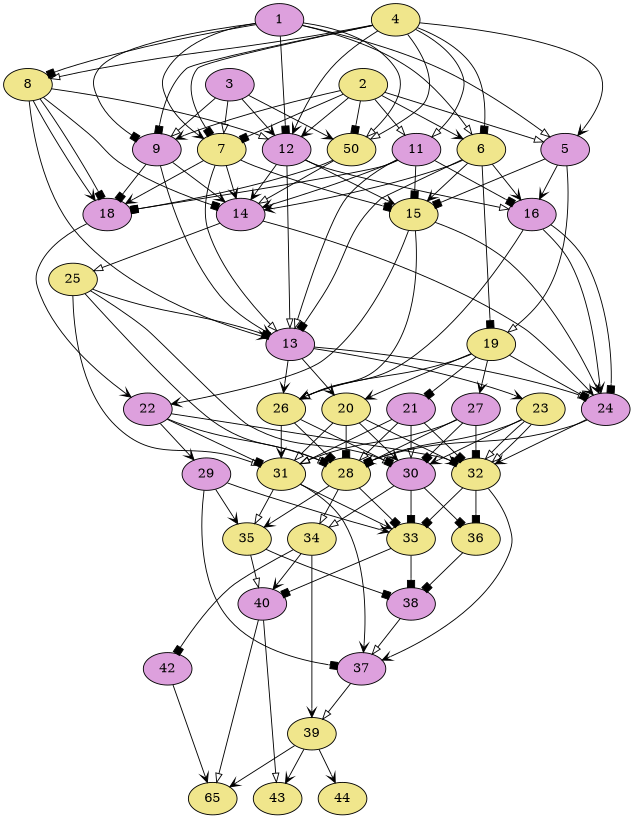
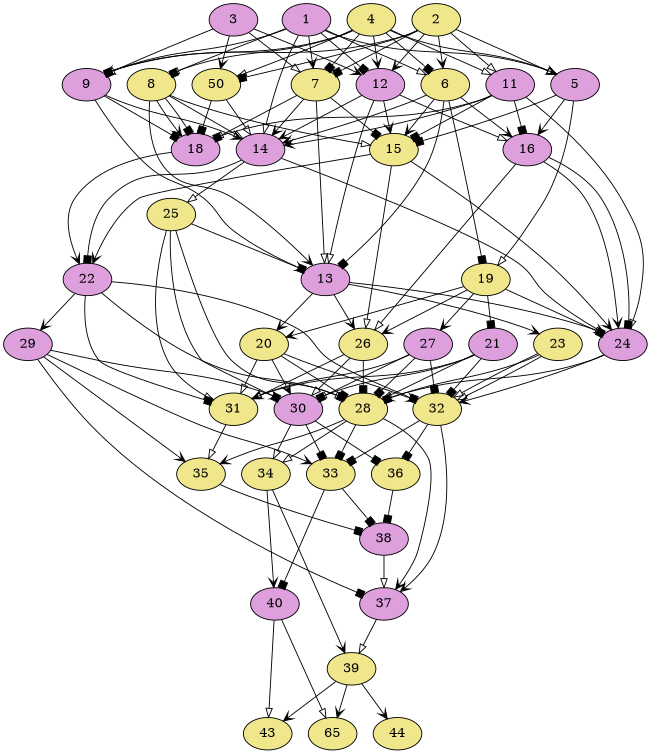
edge "1" -> "50": now "1" -> "14"
edge "8" -> "12": now "8" -> "15"
edge "8" -> "14": arrowhead box -> onormal
edge "14" -> "22": added
edge "7" -> "18": arrowhead vee -> onormal
edge "11" -> "13": now "11" -> "24"
edge "23" -> "30": now "29" -> "30"
edge "31" -> "33": removed
edge "31" -> "37": now "28" -> "37"
edge "35" -> "40": removed
node "42": removed
